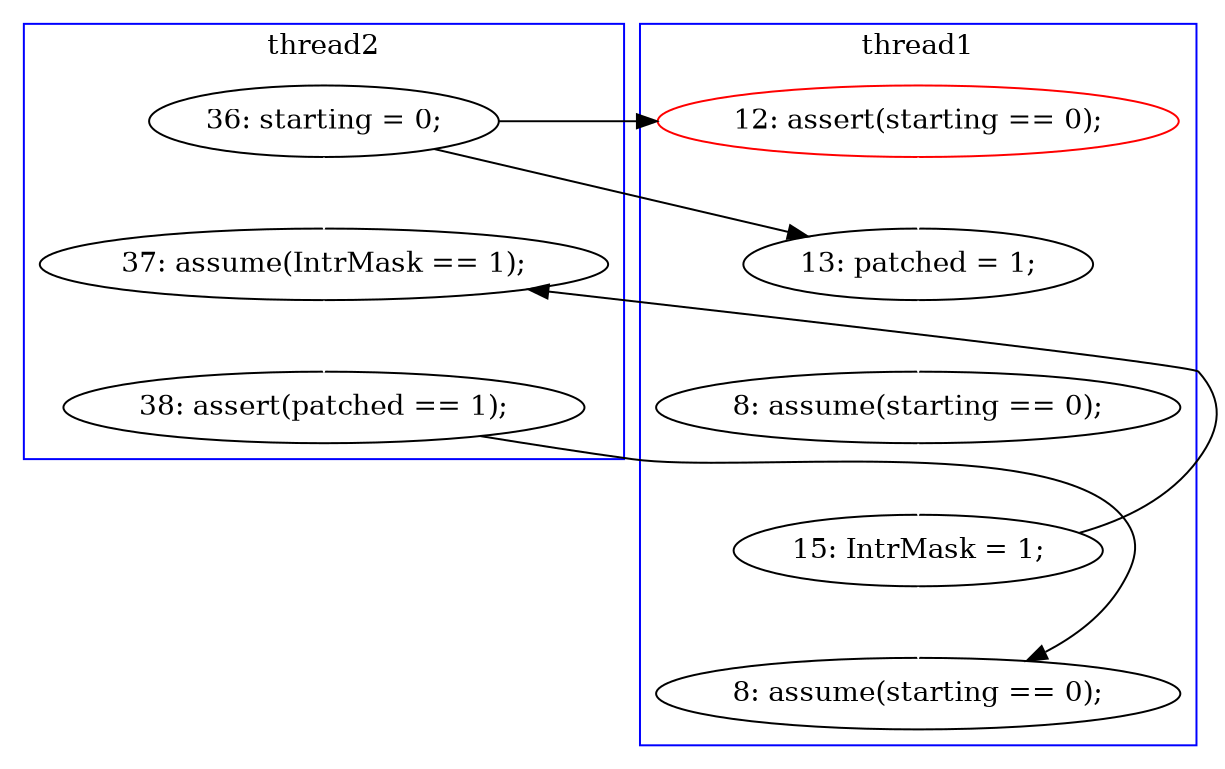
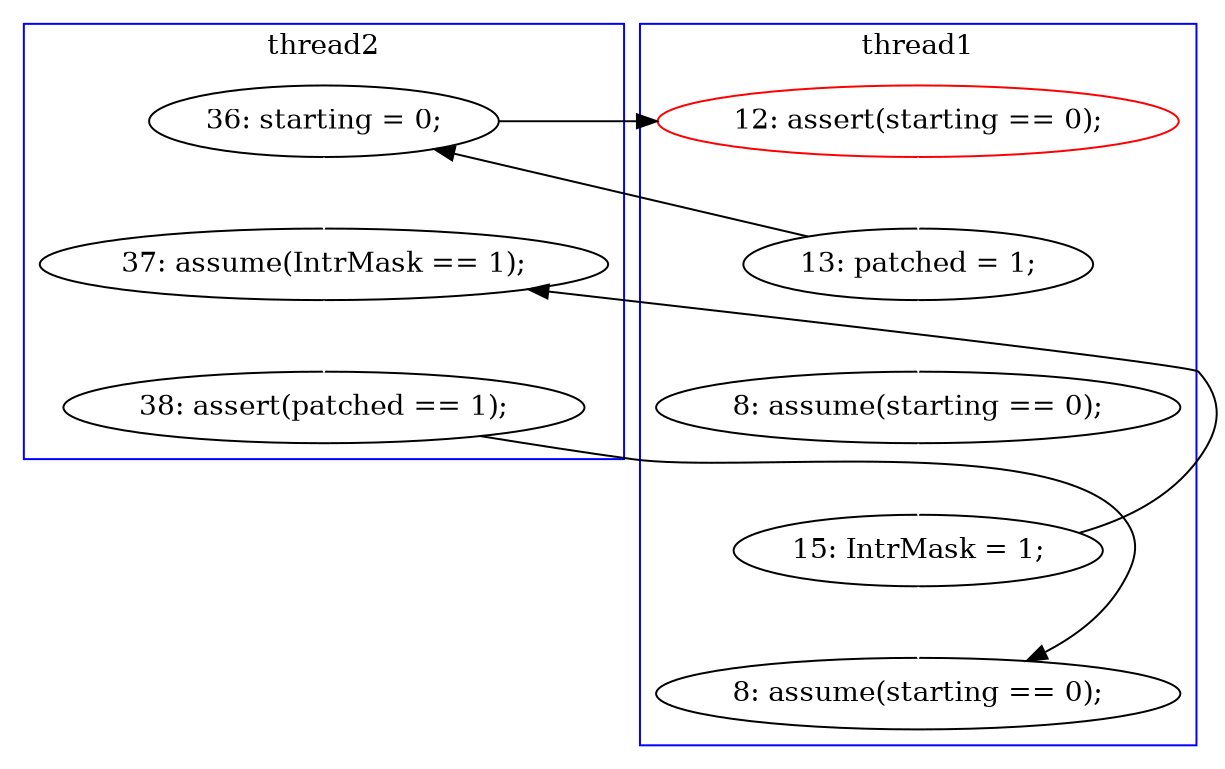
edge "36: starting = 0;" -> "13: patched = 1;": reversed
